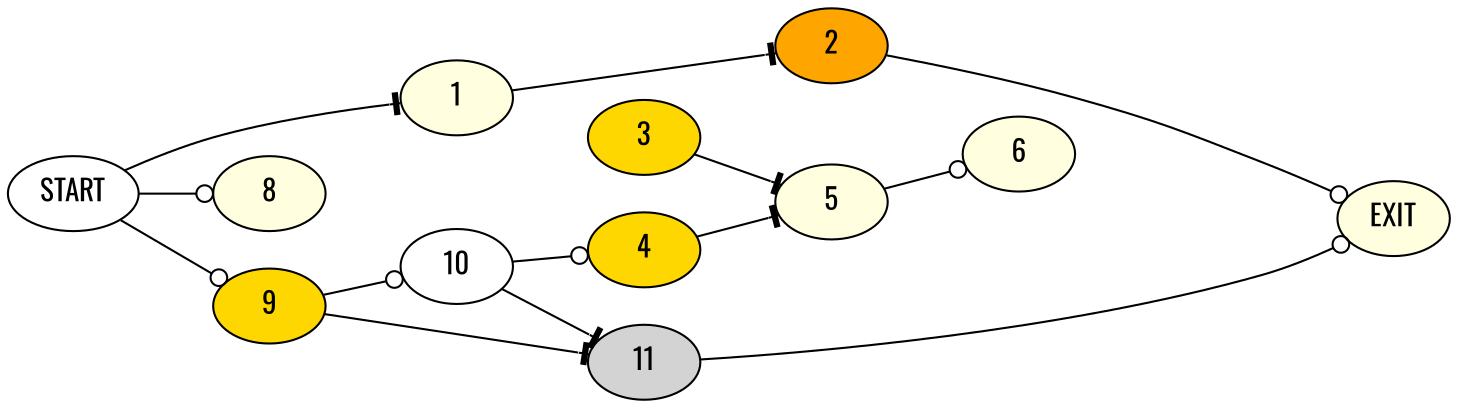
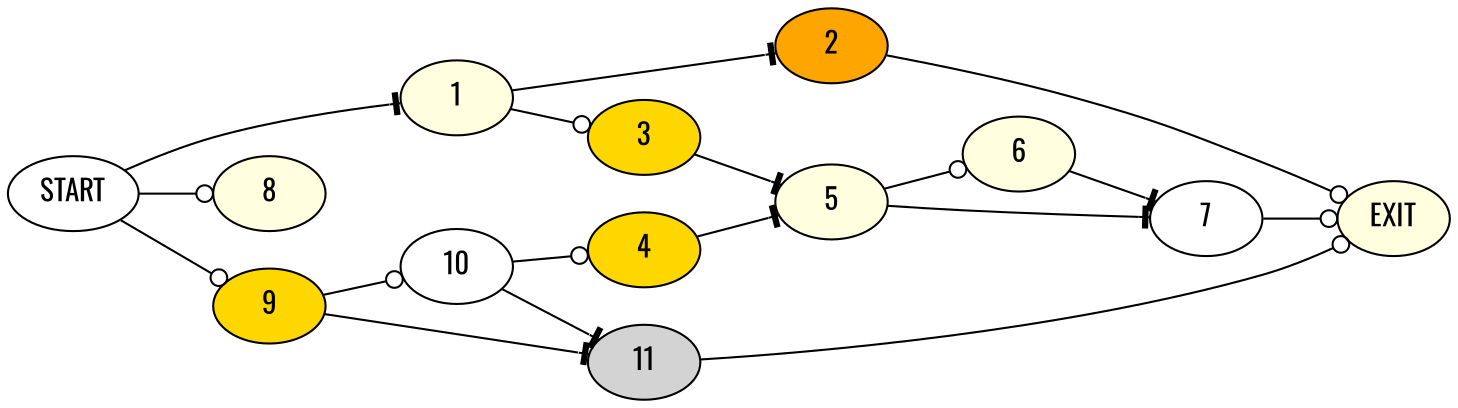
edge "1" -> "3": added
node "7": added
